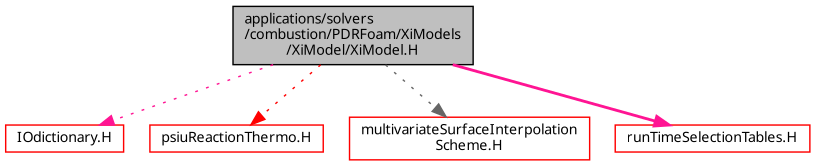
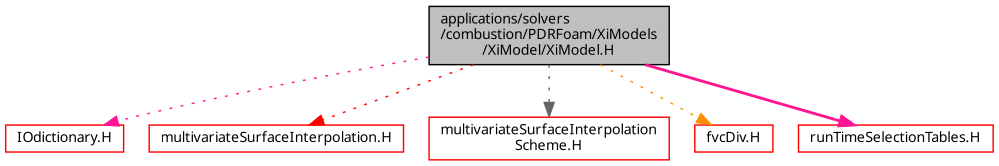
node "psiuReactionThermo.H": label "psiuReactionThermo.H" -> "multivariateSurfaceInterpolation.H"
node "fvcDiv.H": added
